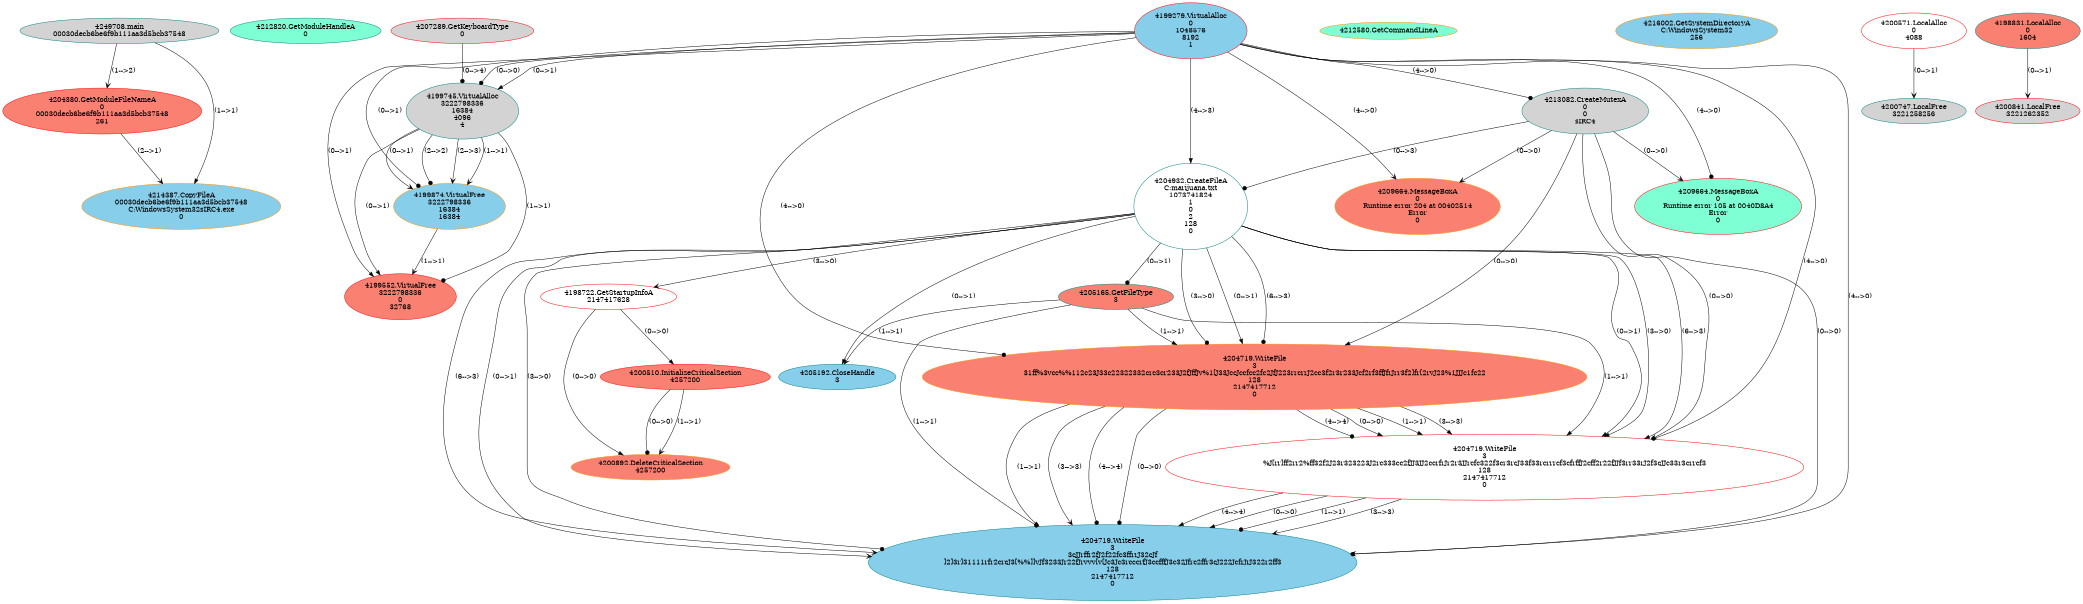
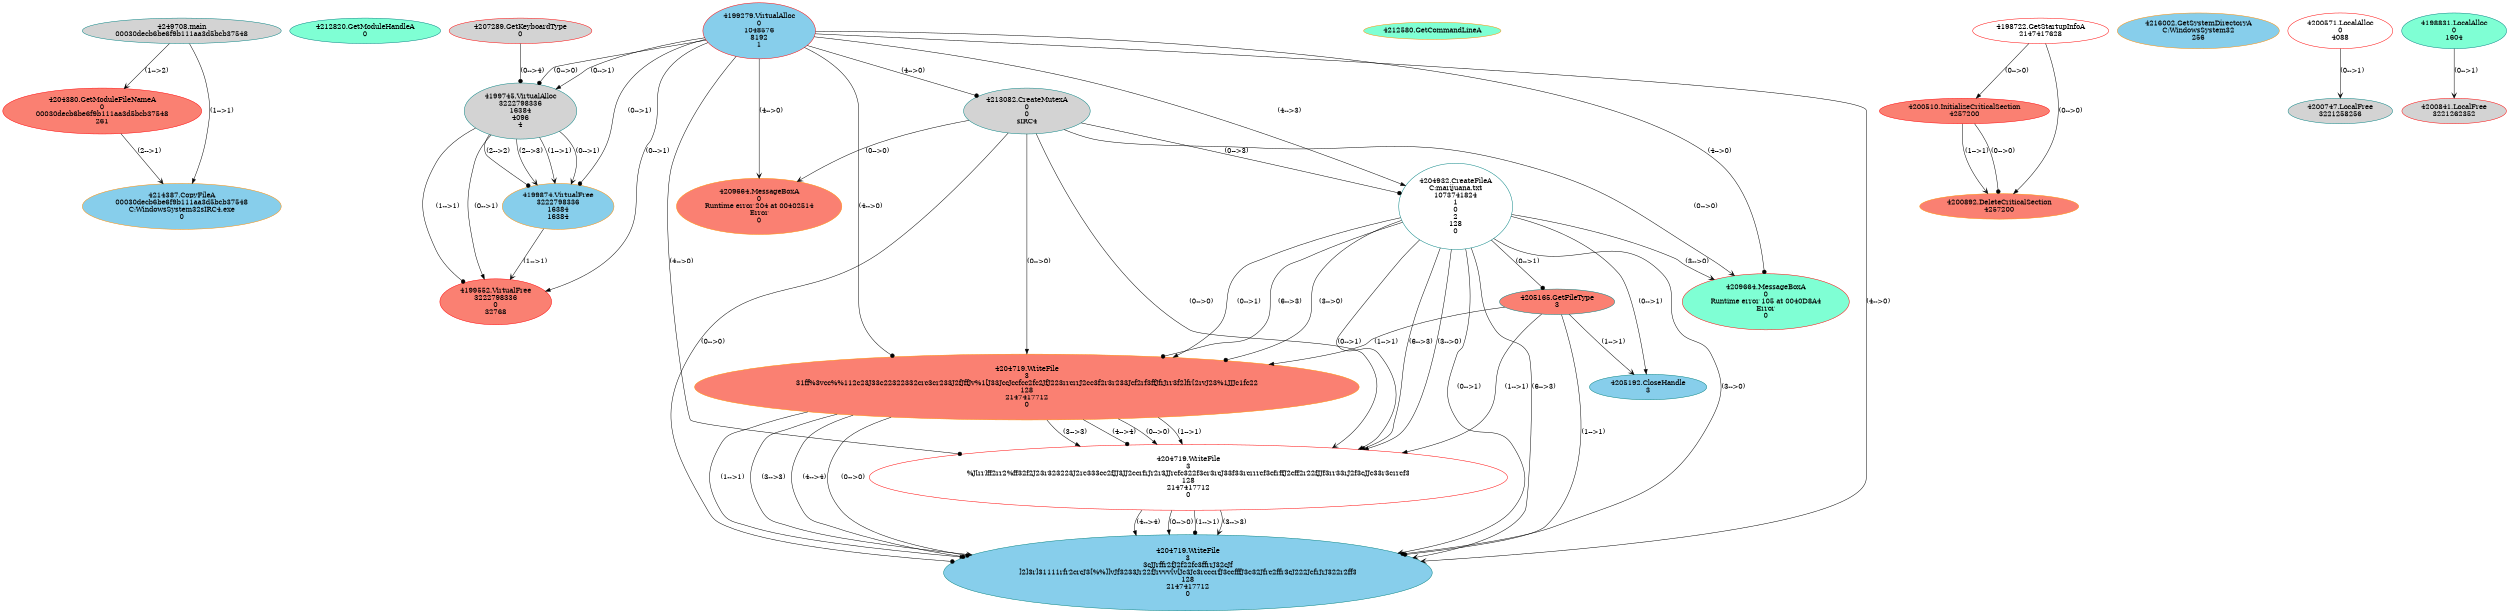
node "4198831.LocalAlloc 0 1604": fillcolor salmon -> aquamarine
edge "4204932.CreateFileA C:marijuana.txt 1073741824 1 0 2 128 0" -> "4198722.GetStartupInfoA 2147417628": now "4204932.CreateFileA C:marijuana.txt 1073741824 1 0 2 128 0" -> "4209664.MessageBoxA 0 Runtime error 105 at 0040D8A4 Error 0"
